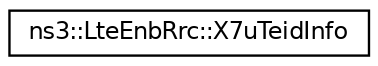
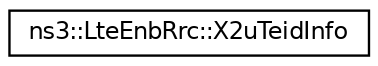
node "ns3::LteEnbRrc::X7uTeidInfo": label "ns3::LteEnbRrc::X7uTeidInfo" -> "ns3::LteEnbRrc::X2uTeidInfo"
